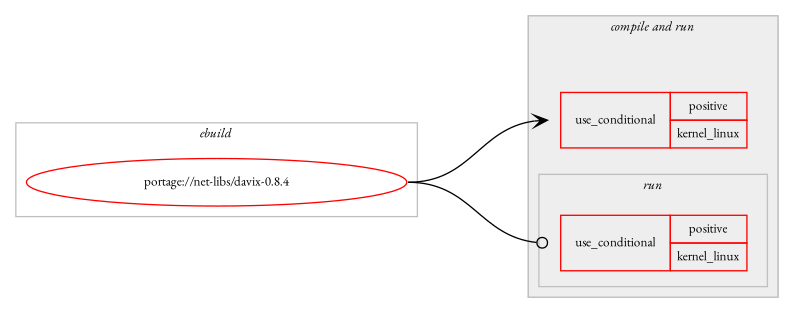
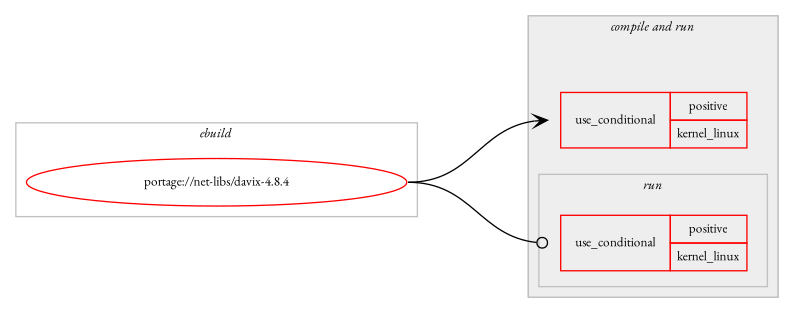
node "portage://net-libs/davix-0.8.4": label "portage://net-libs/davix-0.8.4" -> "portage://net-libs/davix-4.8.4"
